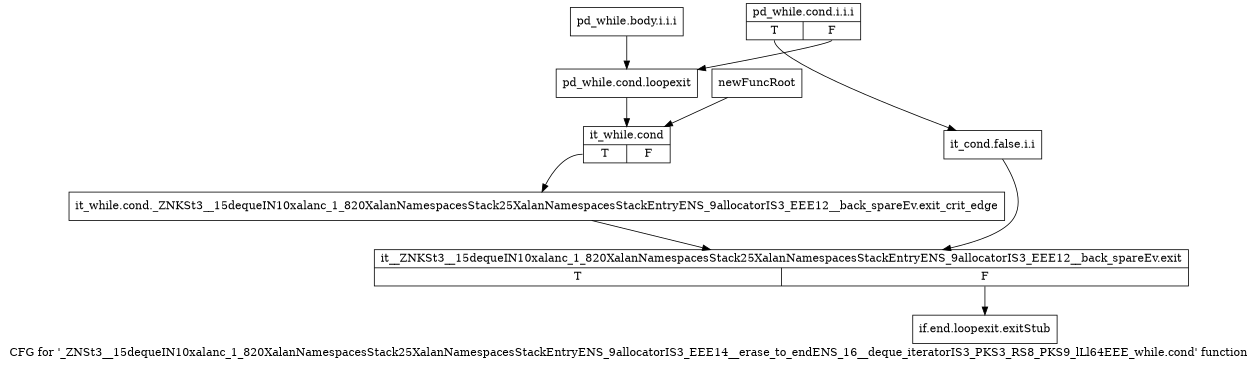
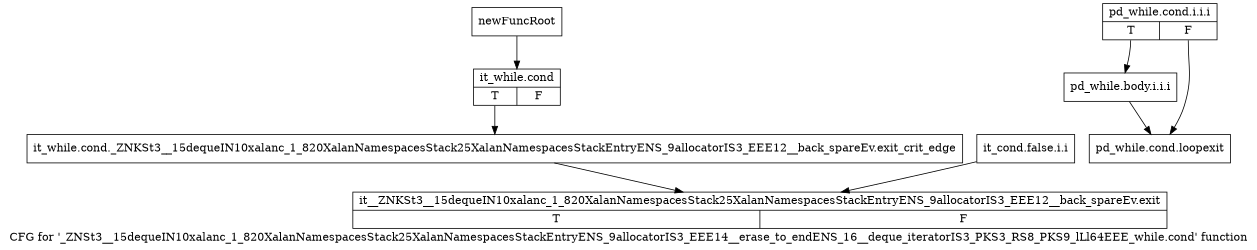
edge "pd_while.cond.i.i.i" -> "it_cond.false.i.i": now "pd_while.cond.i.i.i" -> "pd_while.body.i.i.i"
edge "pd_while.cond.loopexit" -> "it_while.cond": removed
node "if.end.loopexit.exitStub": removed
